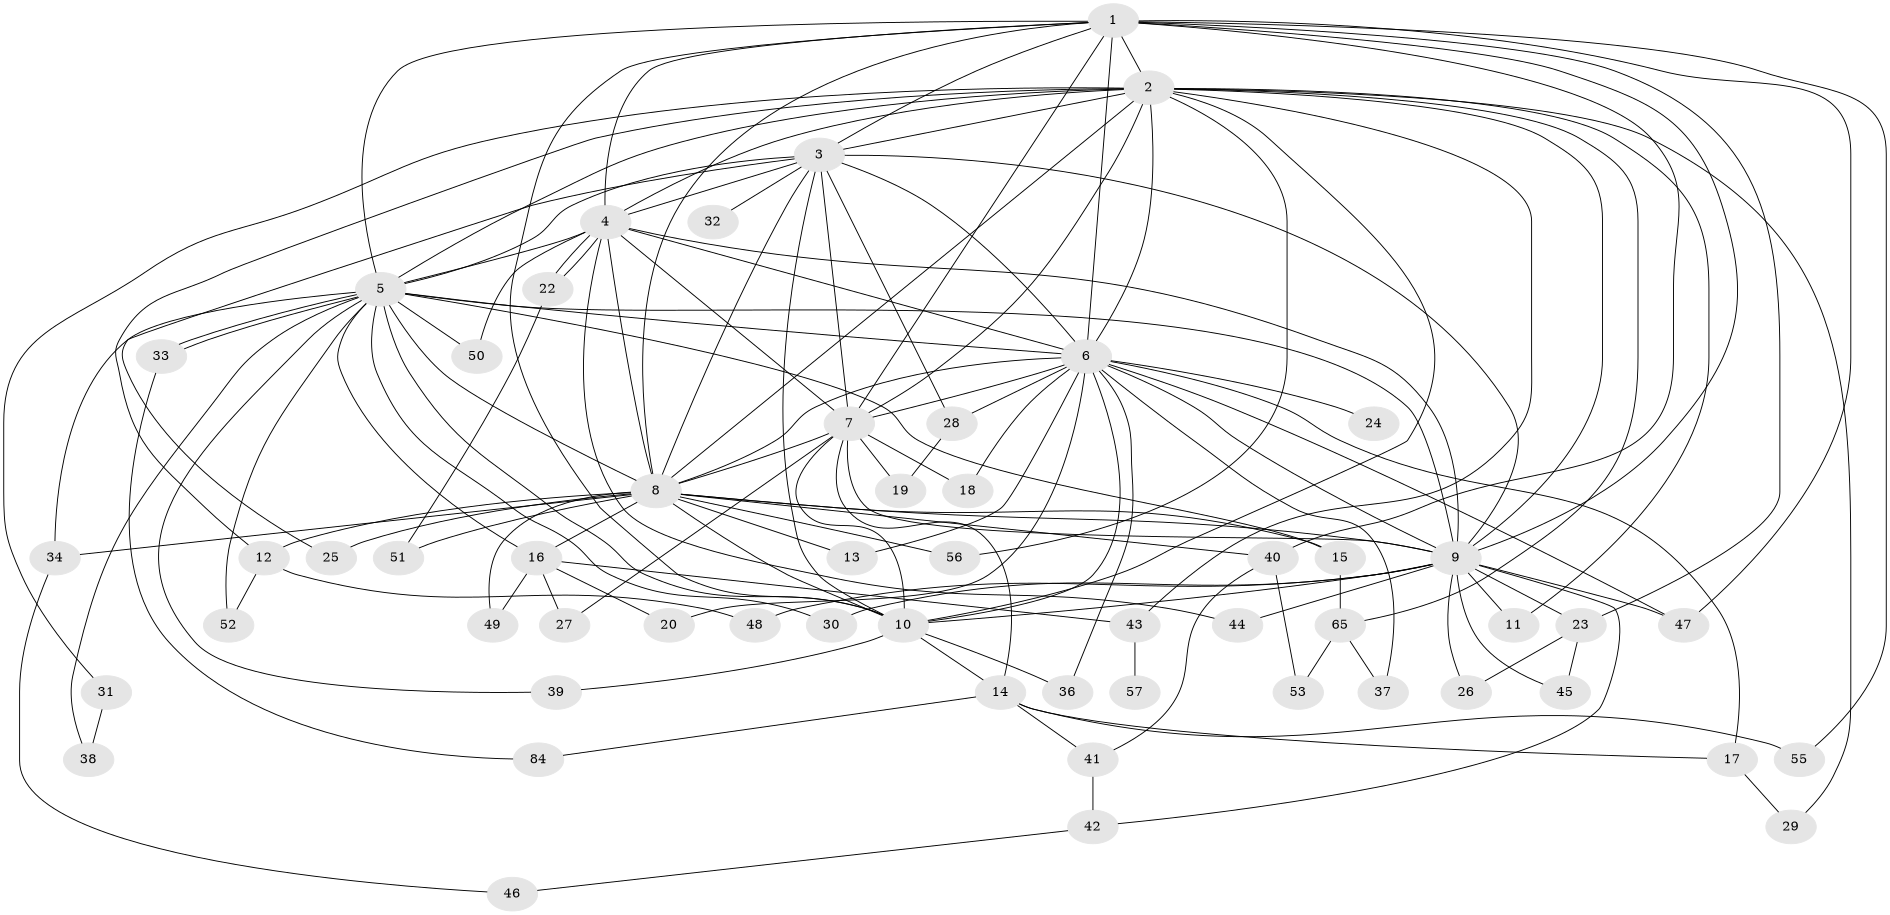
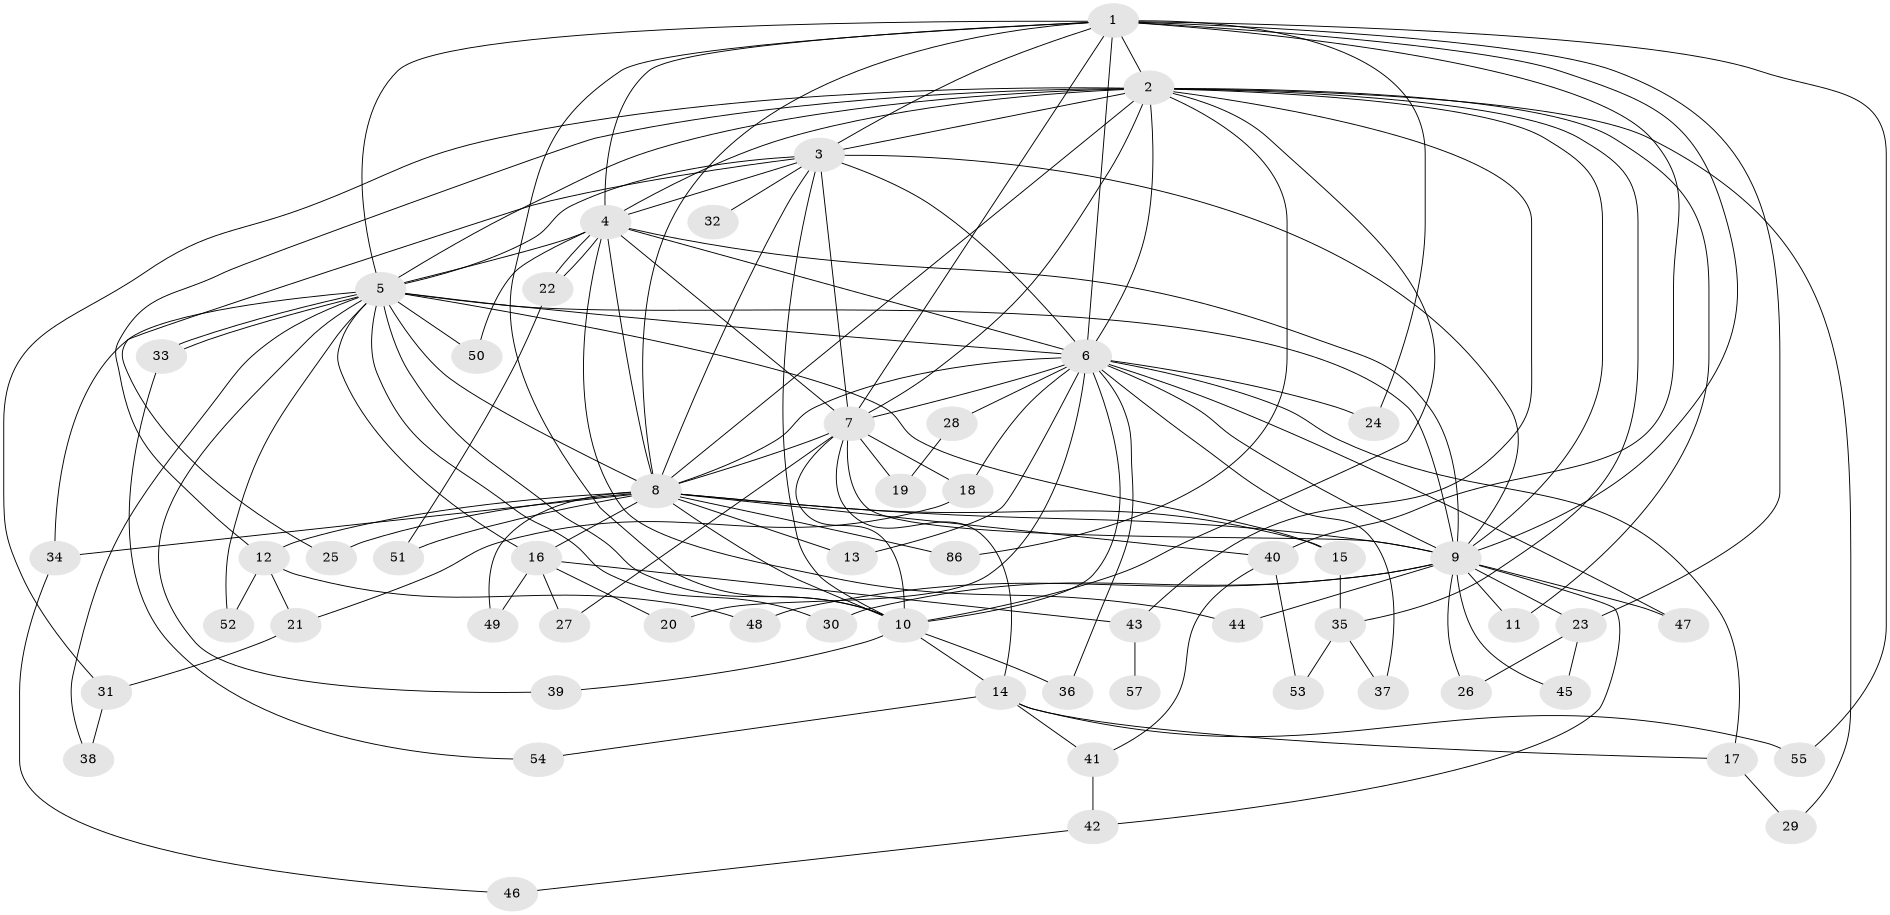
edge "1" -- "47": now "1" -- "24"
edge "3" -- "28": removed
node "56": label "56" -> "86"
edge "9" -- "10": removed
node "21": added
node "65": label "65" -> "35"
node "84": label "84" -> "54"
